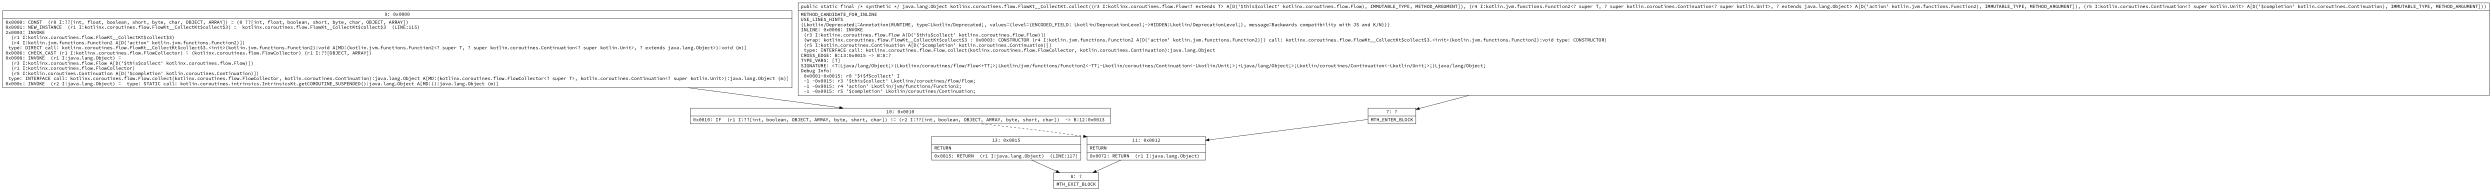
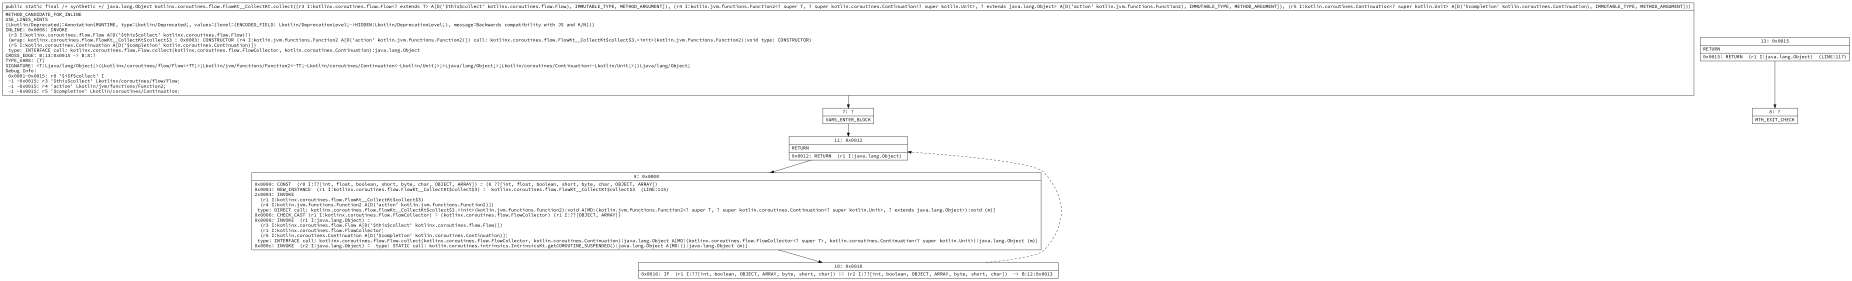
node "7: ?": text "MTH_ENTER_BLOCK" -> "VARS_ENTER_BLOCK"
node "11: 0x0012": text "0x0072: RETURN  (r1 I:java.lang.Object)" -> "0x0012: RETURN  (r1 I:java.lang.Object)"
edge "11: 0x0012" -> "8: ?": now "11: 0x0012" -> "9: 0x0000"
node "8: ?": text "MTH_EXIT_BLOCK" -> "MTH_EXIT_CHECK"
